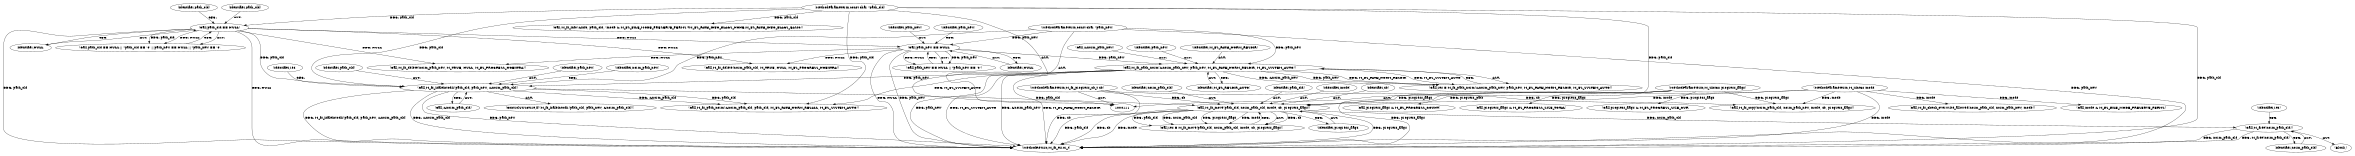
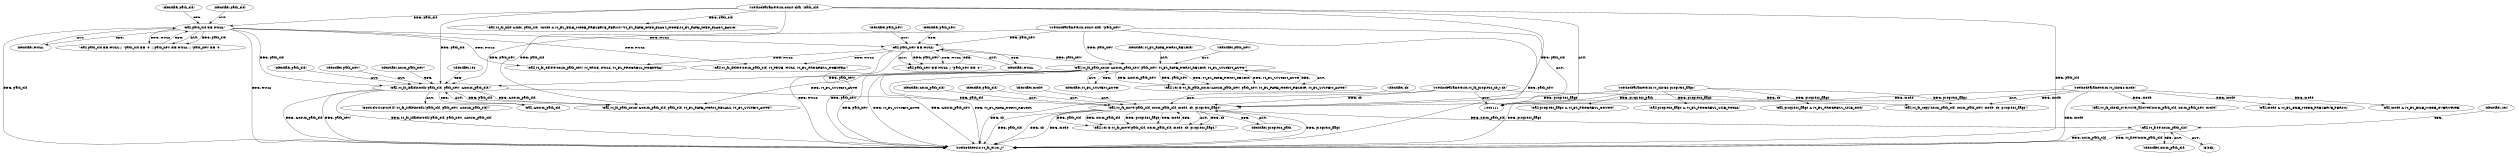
node "(Call,&norm_path_new)": removed
node "(Identifier,M_FS_RESDIR_AUTO)": label "(Identifier,M_FS_RESDIR_AUTO)" -> "(Identifier,M_FS_SYSTEM_AUTO)"
node "(Call,mode & M_FS_FILE_MODE_OVERWRITE)": added
node "(Identifier,progress_flags)": label "(Identifier,progress_flags)" -> "(Identifier,progress_path)"
